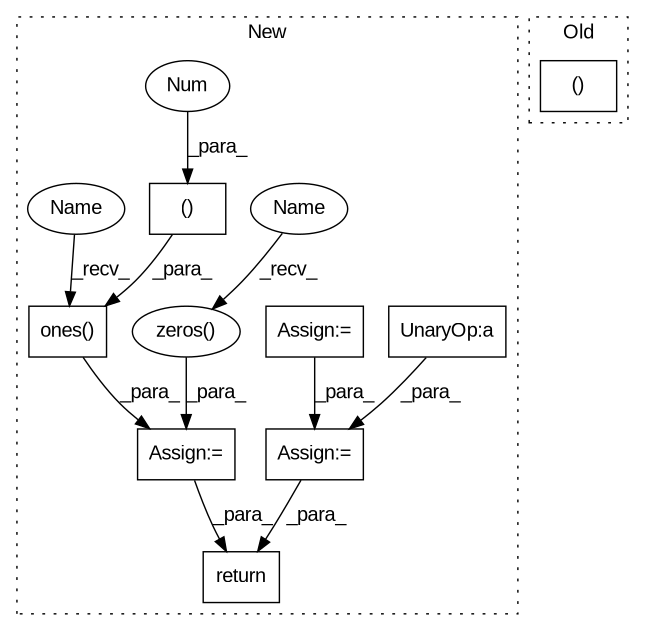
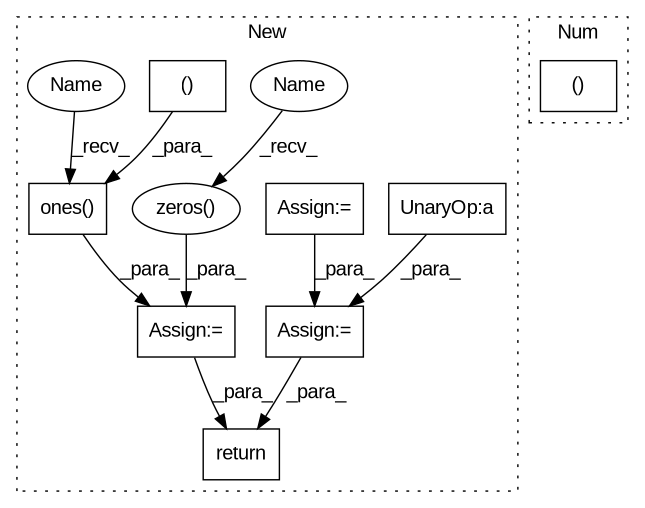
cluster "Old": label "Old" -> "Num"
node "Num": removed
